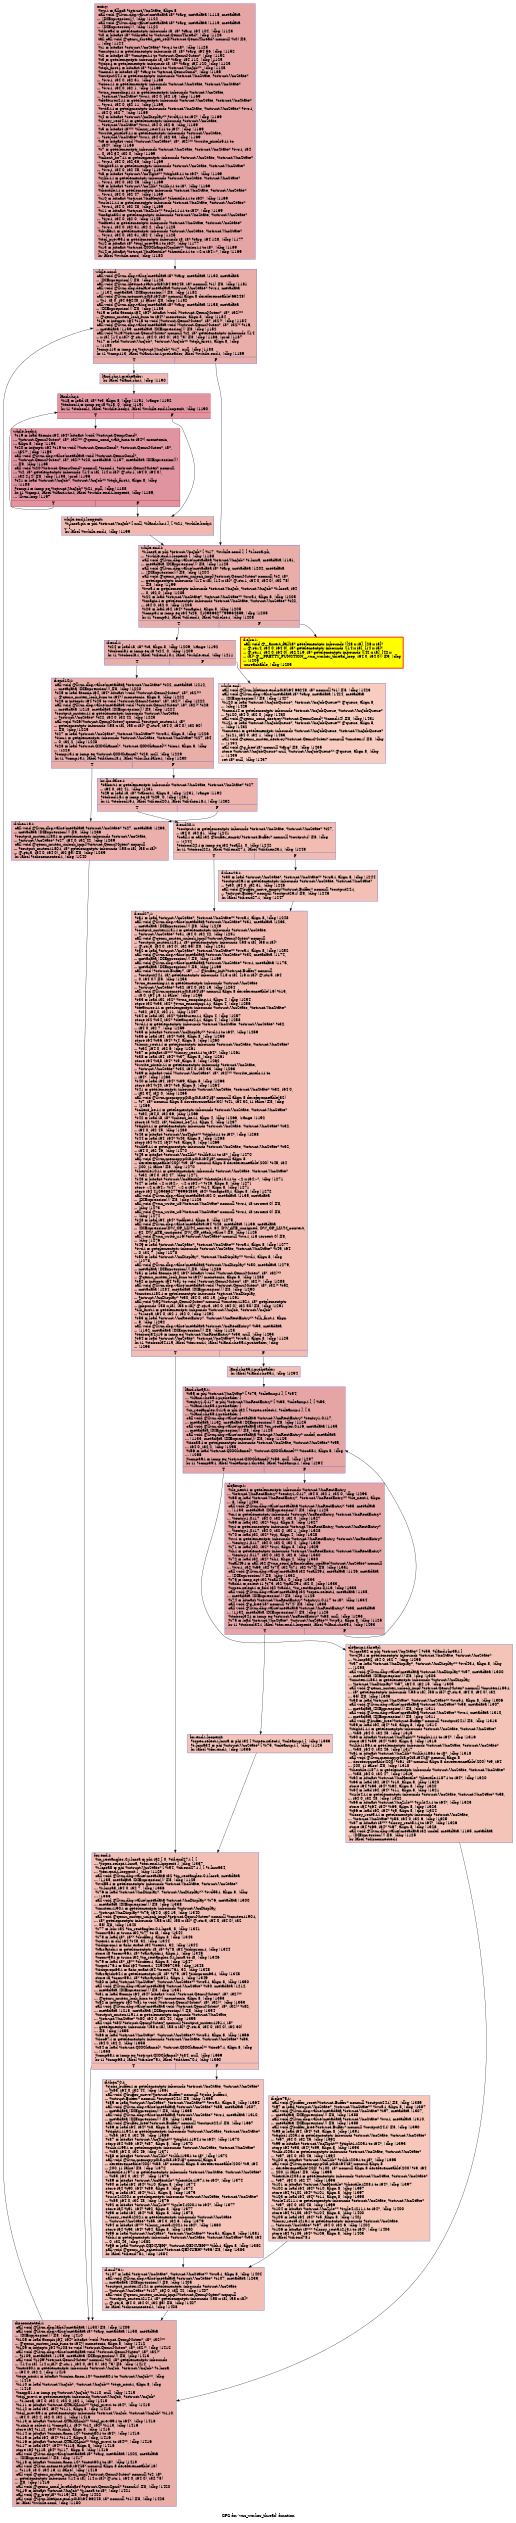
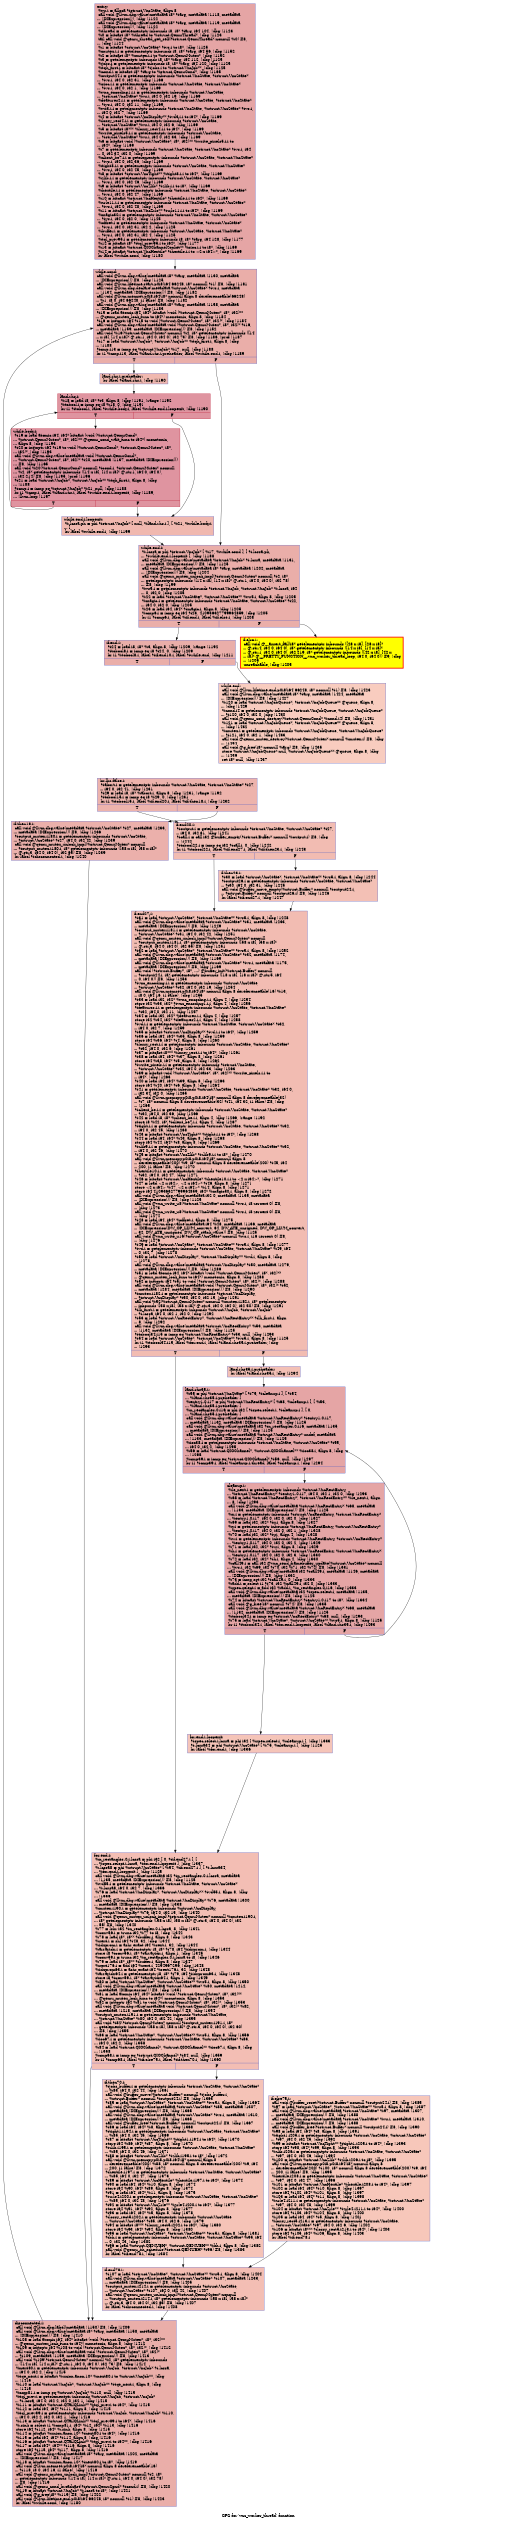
node "if.end10.i:": removed
node "cleanup.i.thread:": removed
